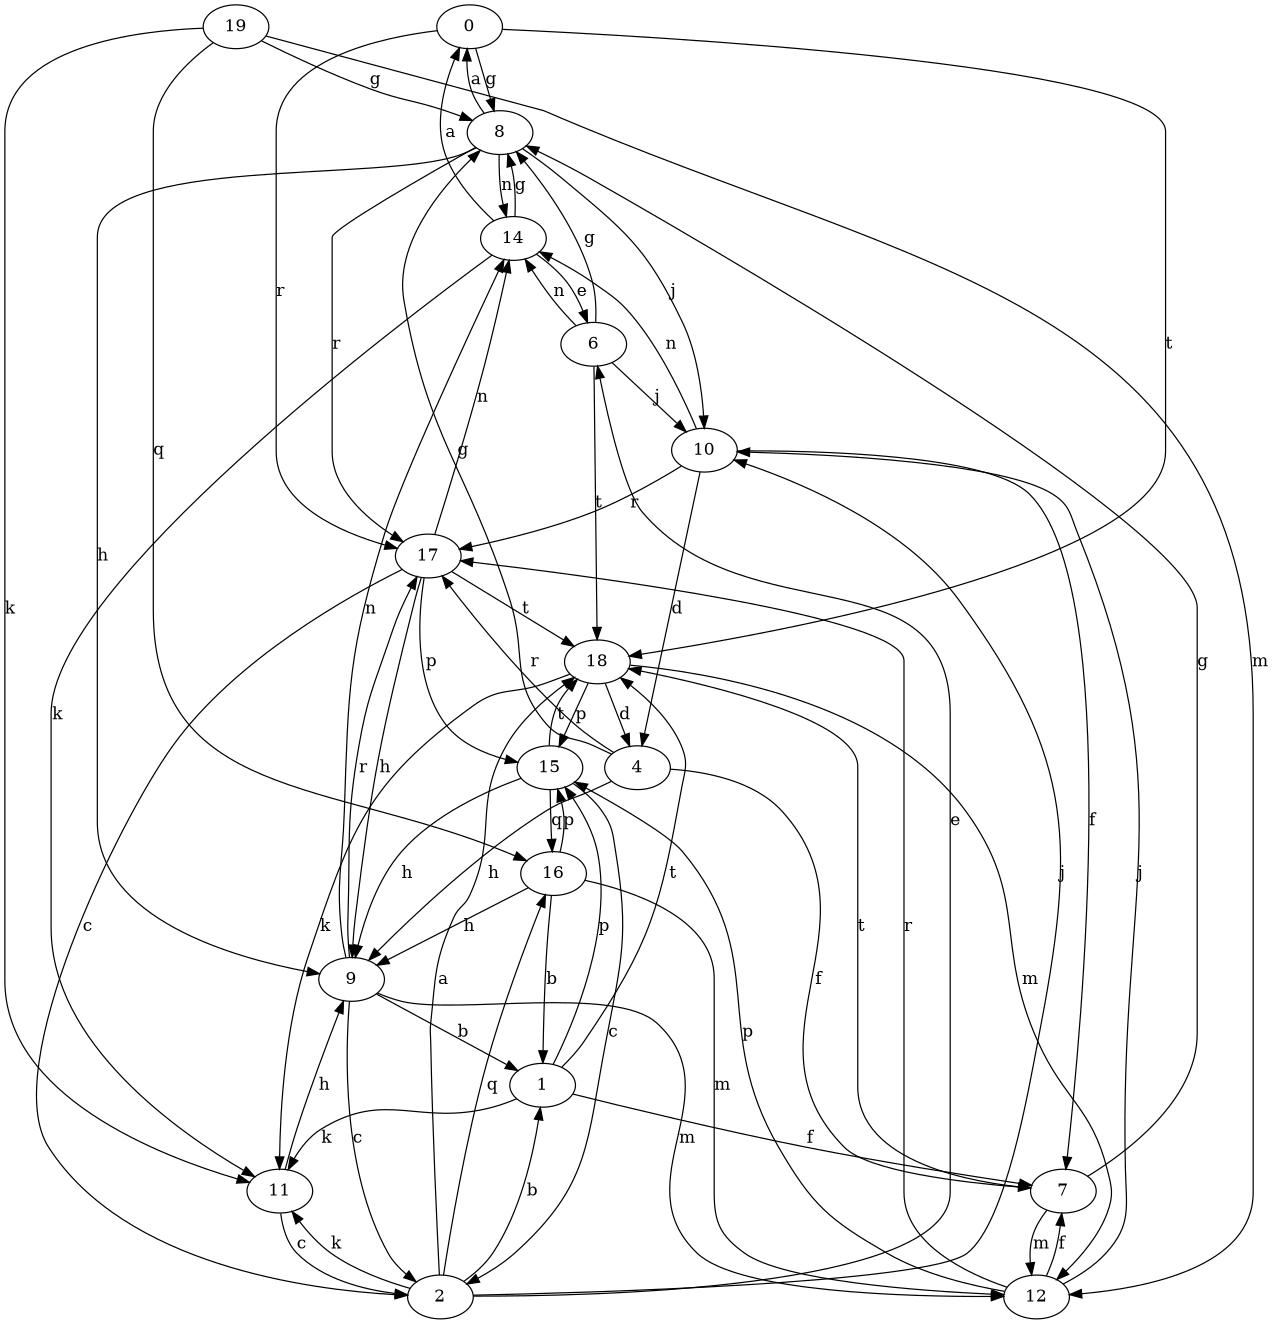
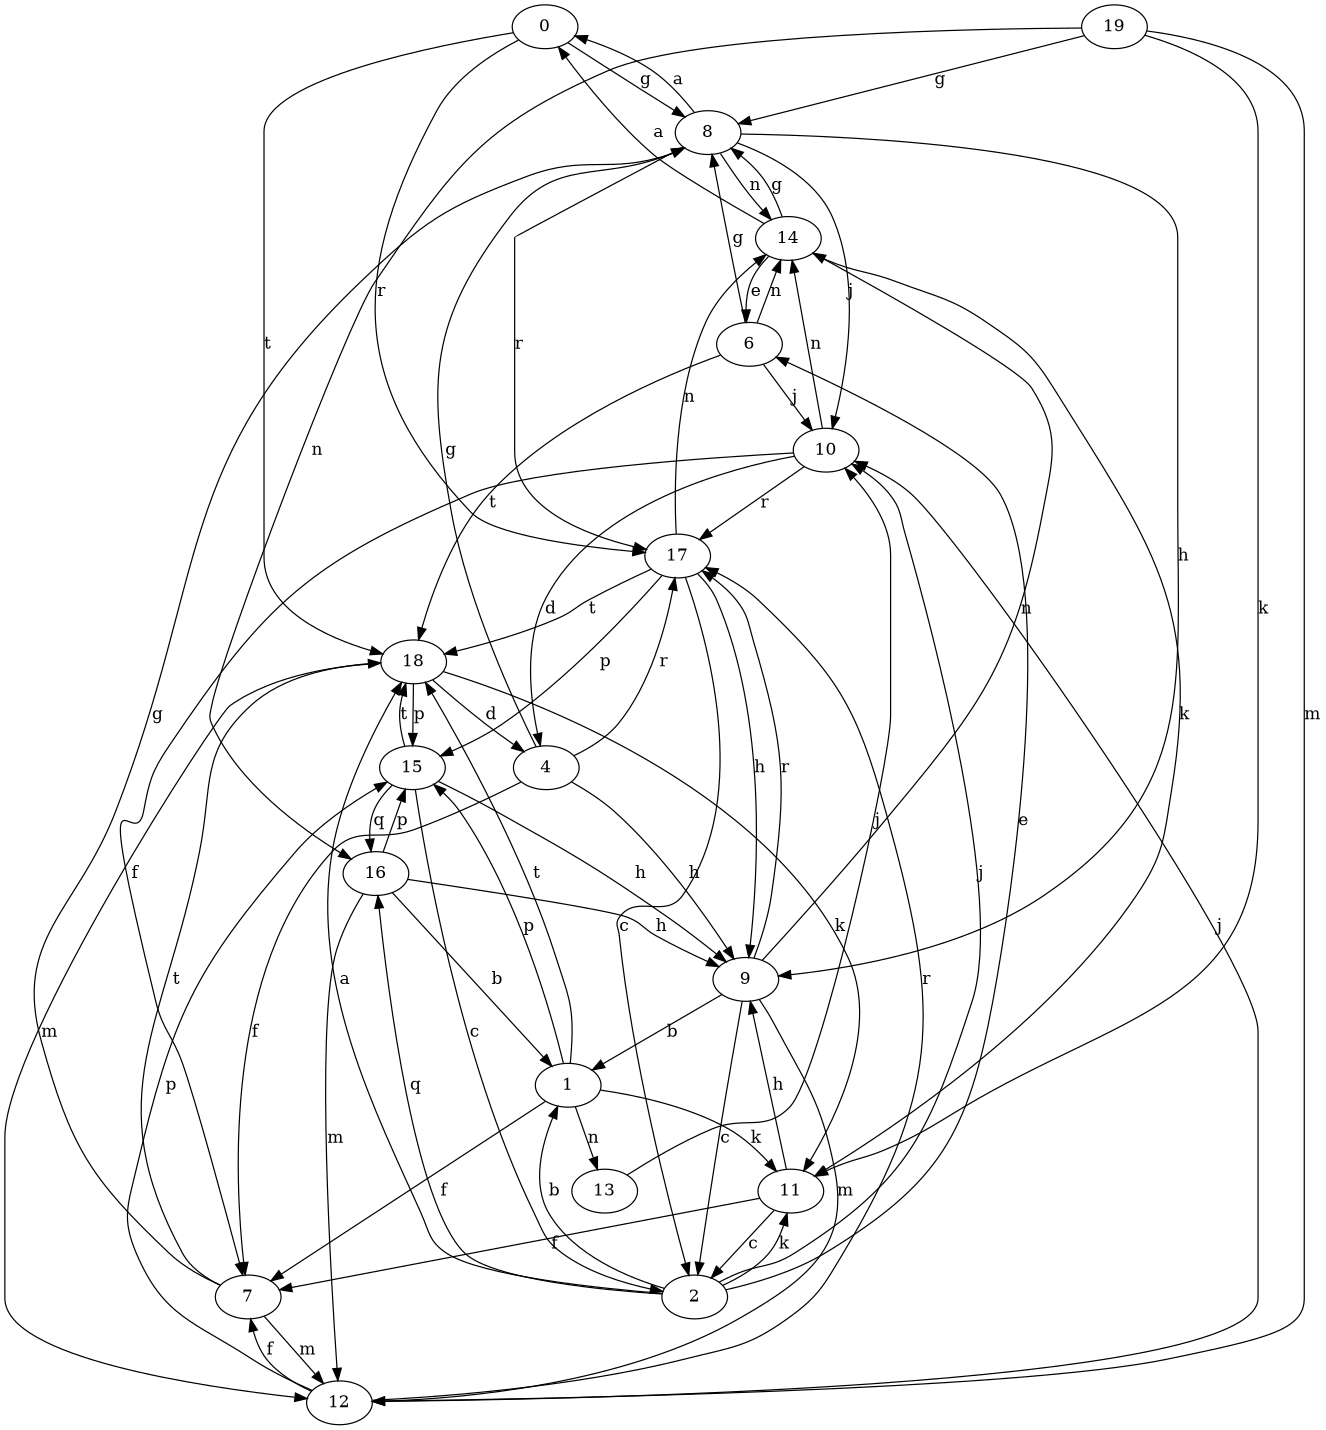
edge "19" -> "16": label "q" -> "n"
node "13": added
edge "11" -> "7": added, label "f"
